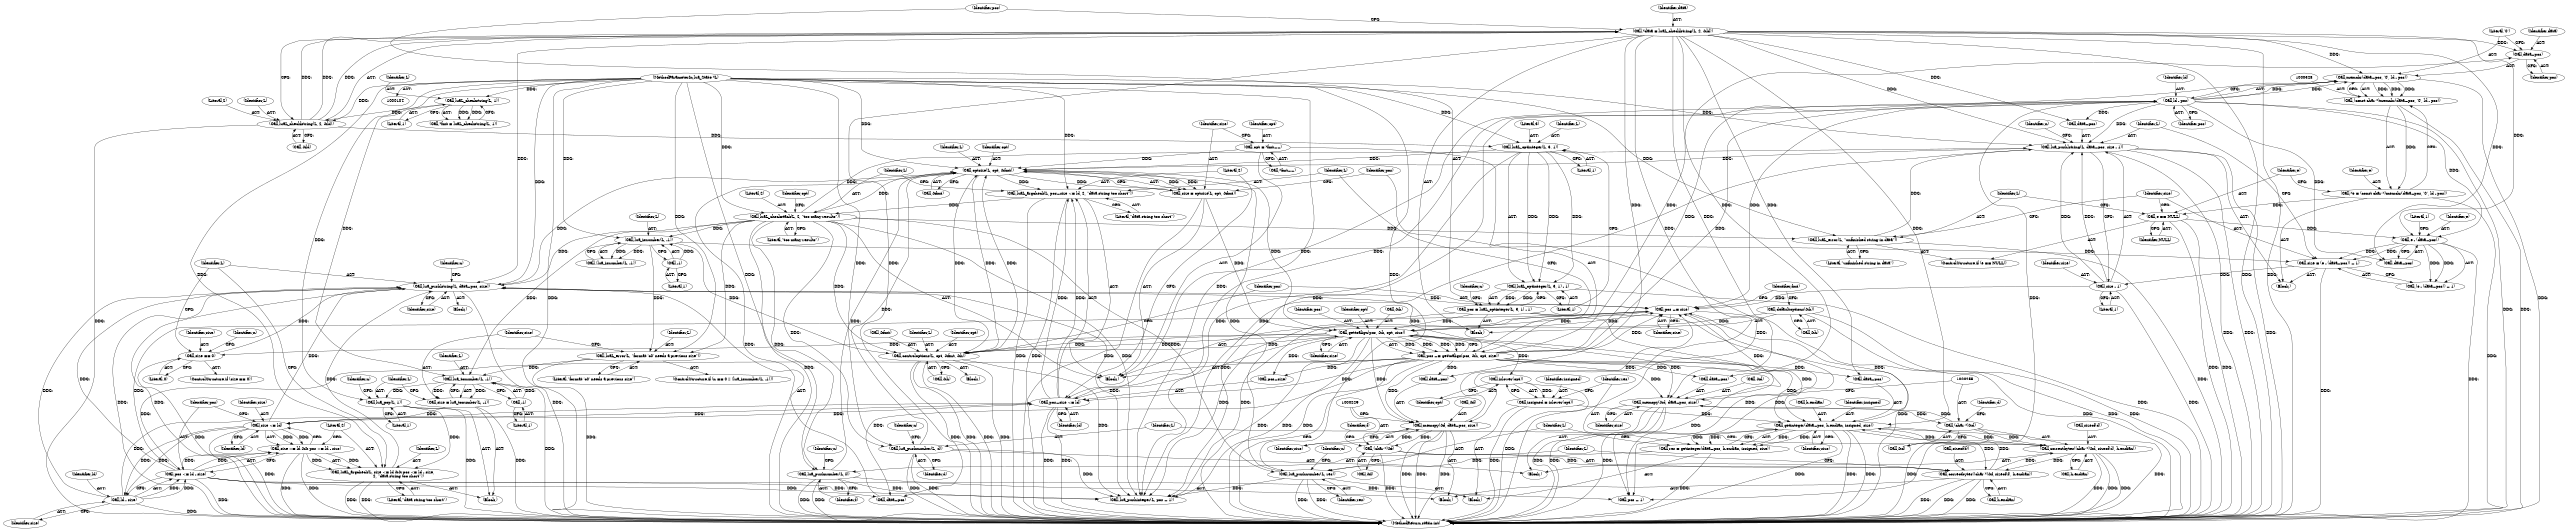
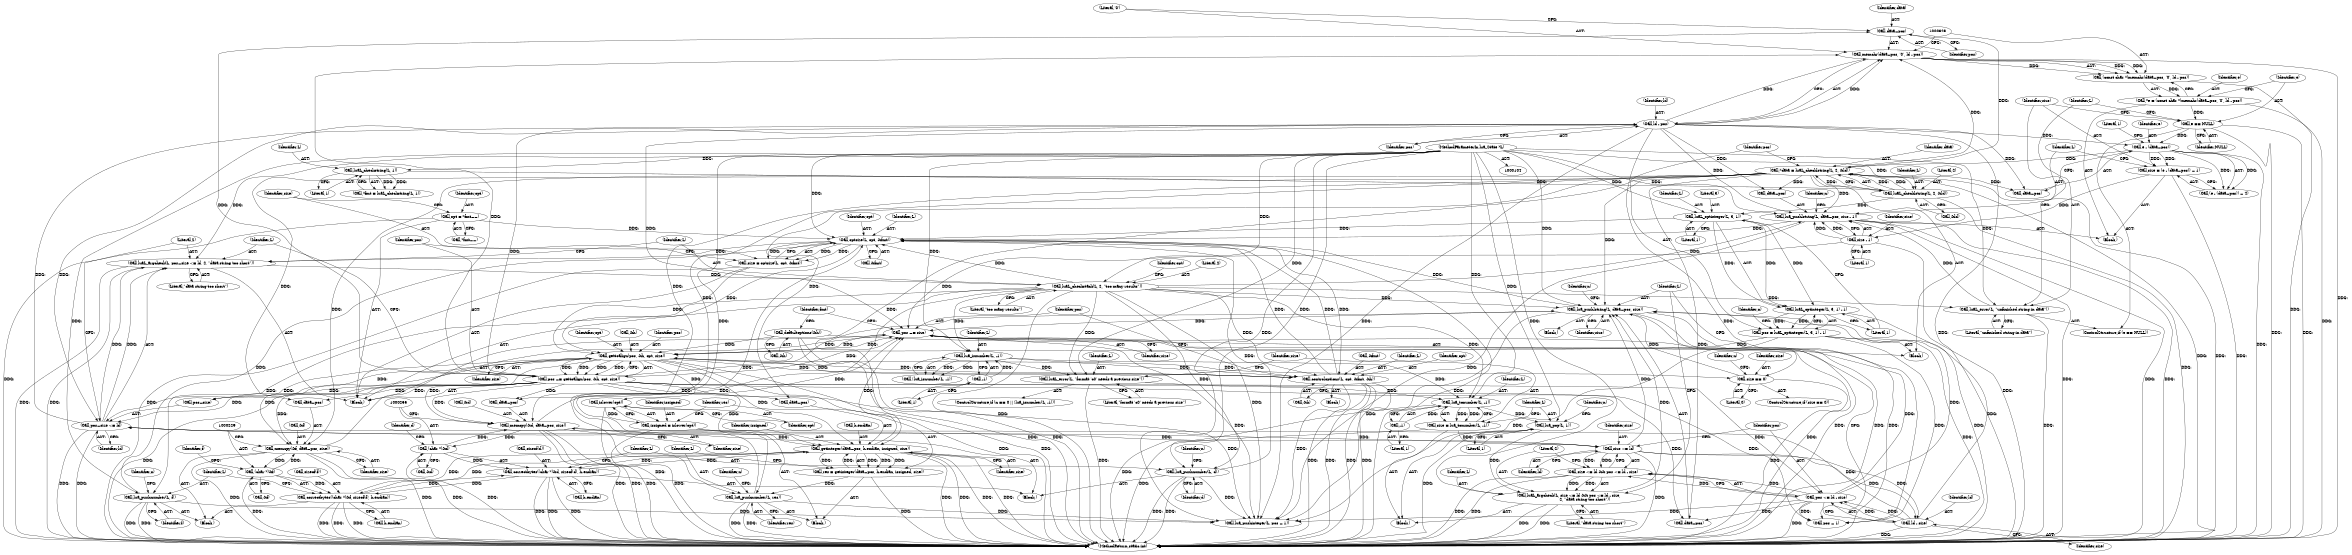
edge "(Call,*data = luaL_checklstring(L, 2, &ld))" -> "(Call,e - (data+pos))": reversed
edge "(Call,(const char *)memchr(data+pos, '0', ld - pos))" -> "(Call,memchr(data+pos, '0', ld - pos))": now "1000328" -> "(Call,memchr(data+pos, '0', ld - pos))"
edge "(Call,lua_isnumber(L, -1))" -> "(Call,size = (e - (data+pos)) + 1)": now "(Call,lua_isnumber(L, -1))" -> "(Call,lua_tonumber(L, -1))"
node "(Call,(e - (data+pos)) + 1)": label "(Call,(e - (data+pos)) + 1)" -> "(Call,(e - (data+pos)) + 4)"
edge "(Call,luaL_optinteger(L, 3, 1))" -> "(Call,lua_pushinteger(L, pos + 1))": removed, label "DDG:"
edge "(Call,pos += size)" -> "(Call,pos + 1)": label "DDG: " -> "CFG: "
edge "(Call,pos += gettoalign(pos, &h, opt, size))" -> "(MethodReturn,static int)": label "CFG: " -> "DDG: "
edge "(Call,res = getinteger(data+pos, h.endian, issigned, size))" -> "(Call,getinteger(data+pos, h.endian, issigned, size))": label "CFG: " -> "DDG: "
edge "(MethodParameterIn,lua_State *L)" -> "(MethodReturn,static int)": removed, label "DDG:"
